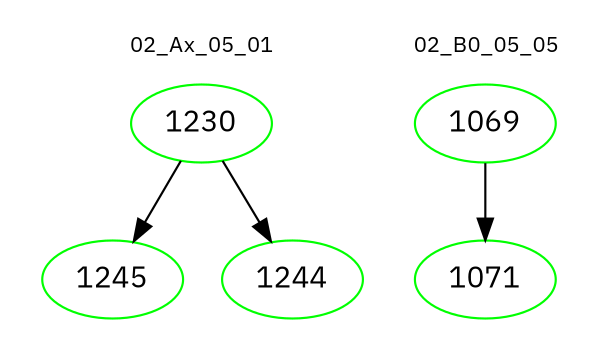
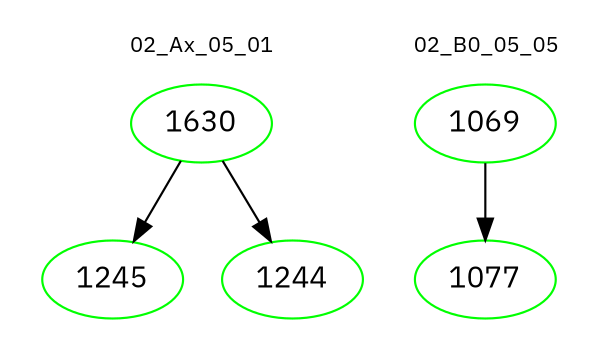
node "1230": label "1230" -> "1630"
node "1071": label "1071" -> "1077"
